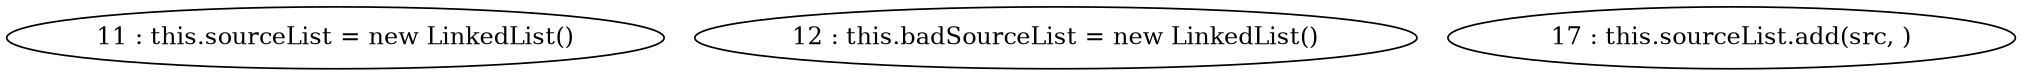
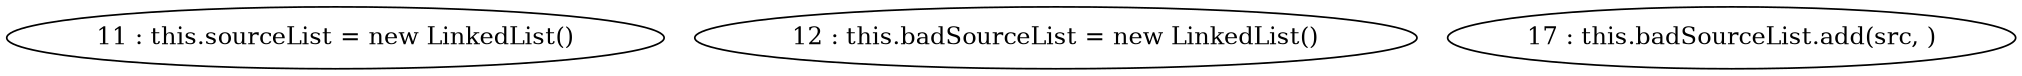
node "17 : this.sourceList.add(src, )": label "17 : this.sourceList.add(src, )" -> "17 : this.badSourceList.add(src, )"
